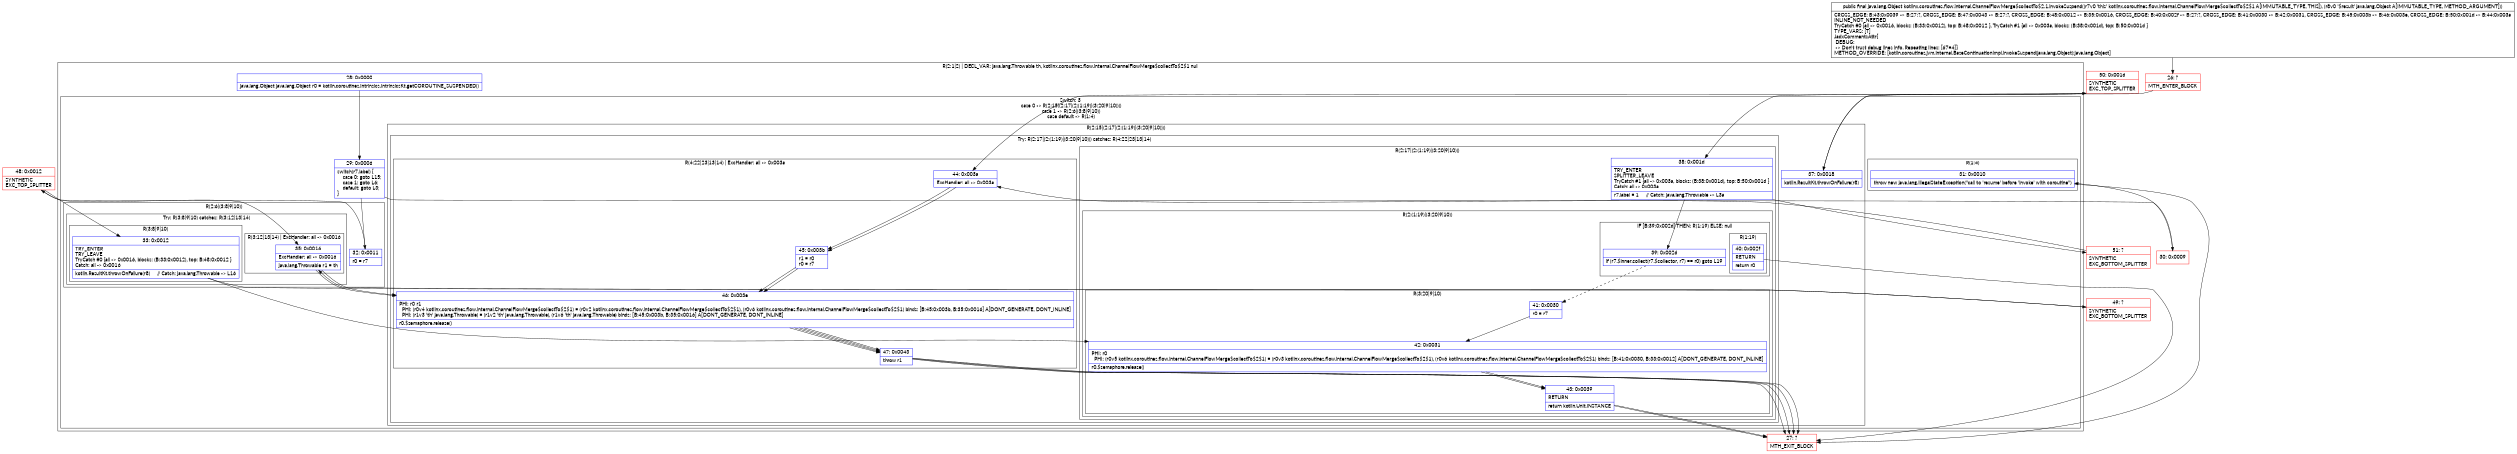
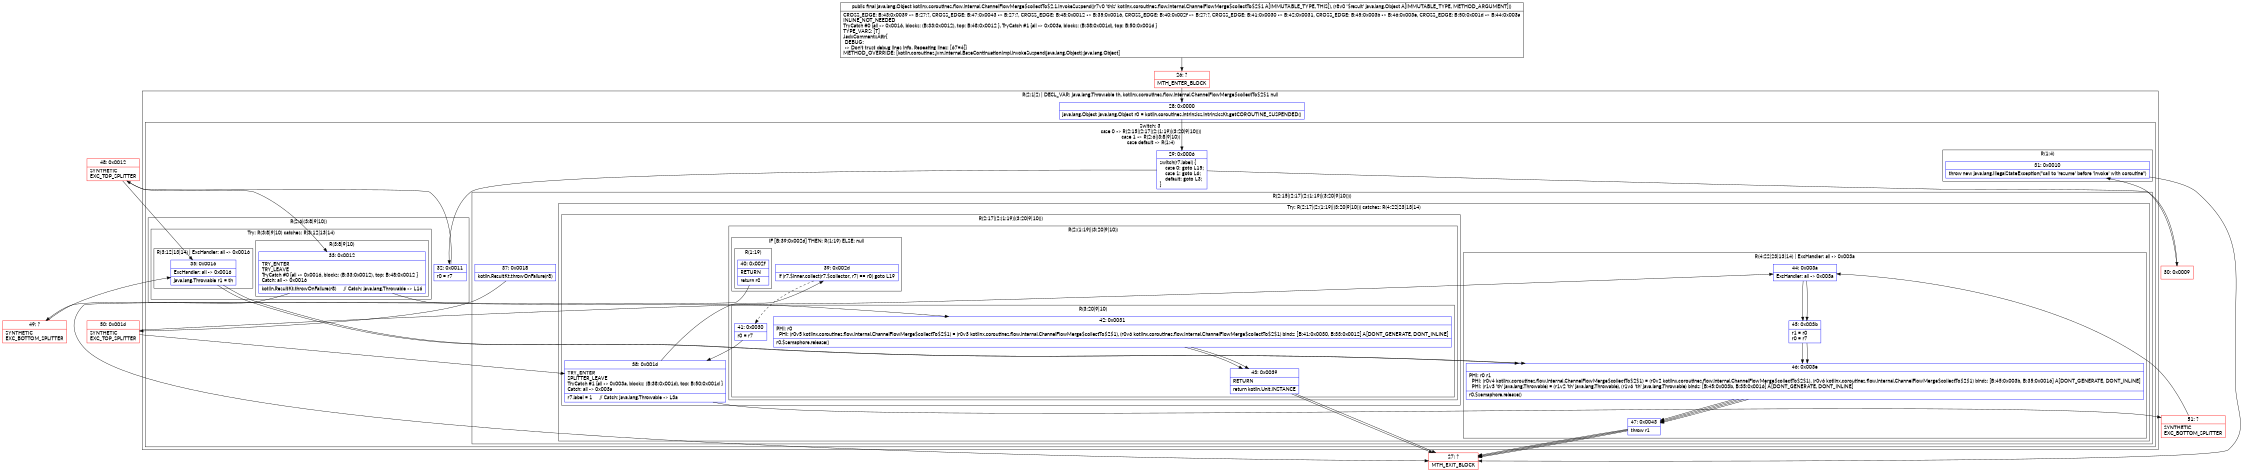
edge "26: ?" -> "37: 0x0018": now "26: ?" -> "28: 0x0000"
edge "41: 0x0030" -> "42: 0x0031": now "41: 0x0030" -> "38: 0x001d"
